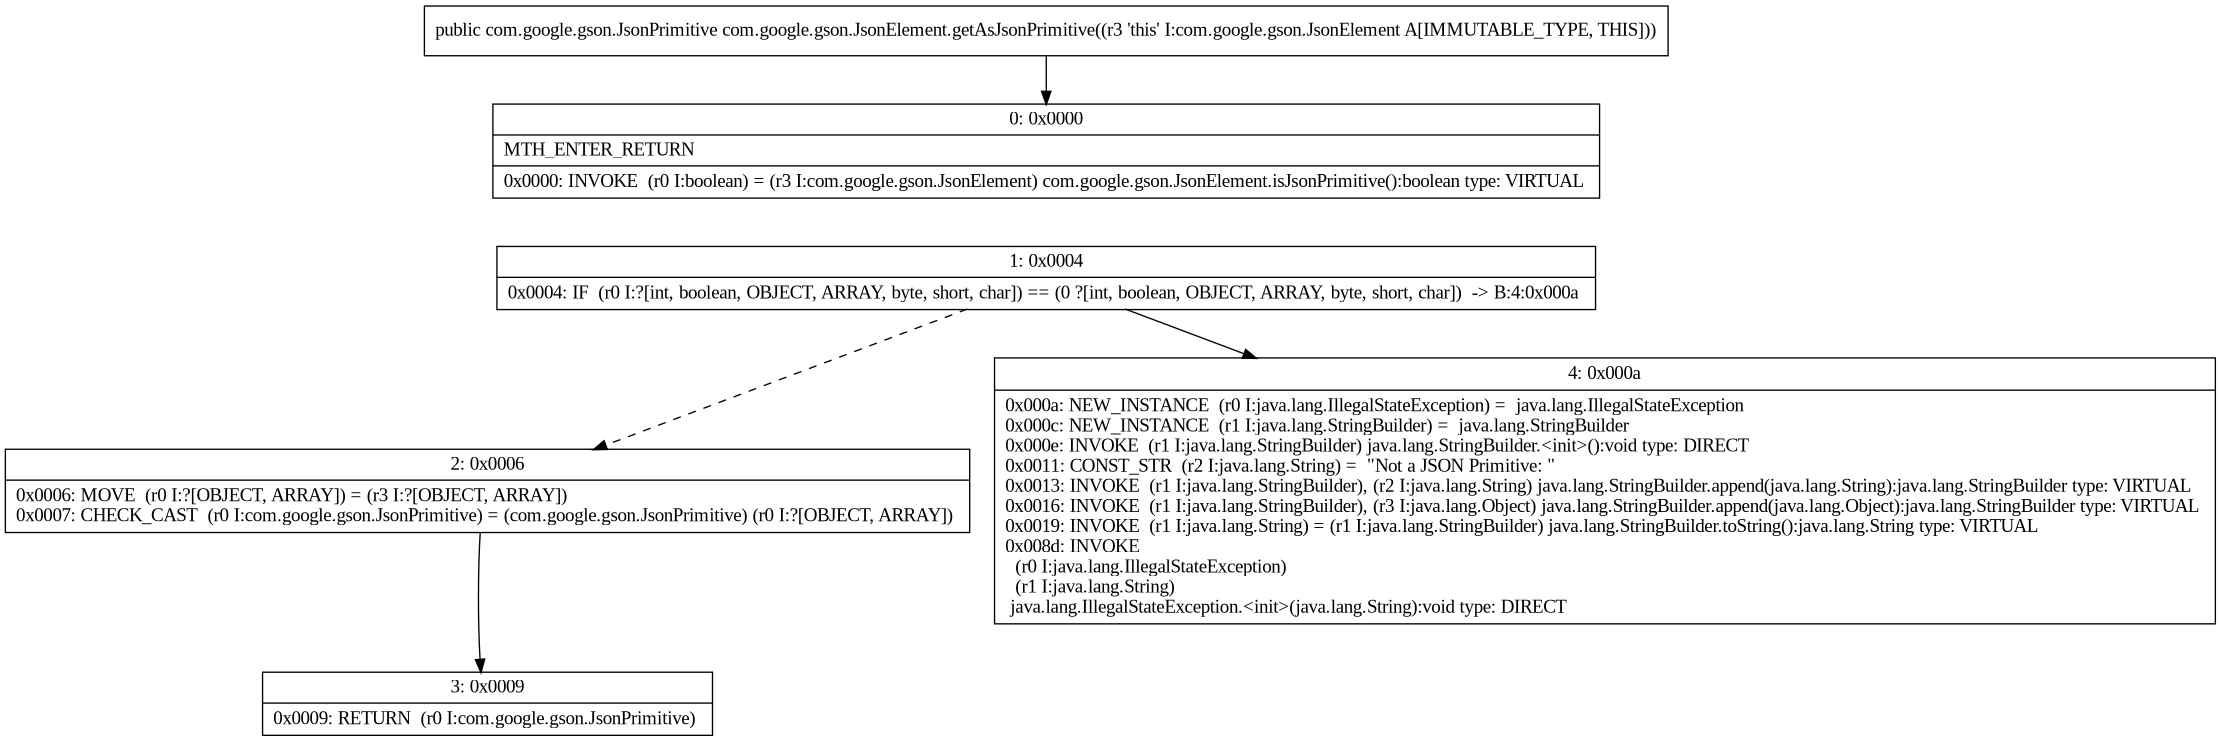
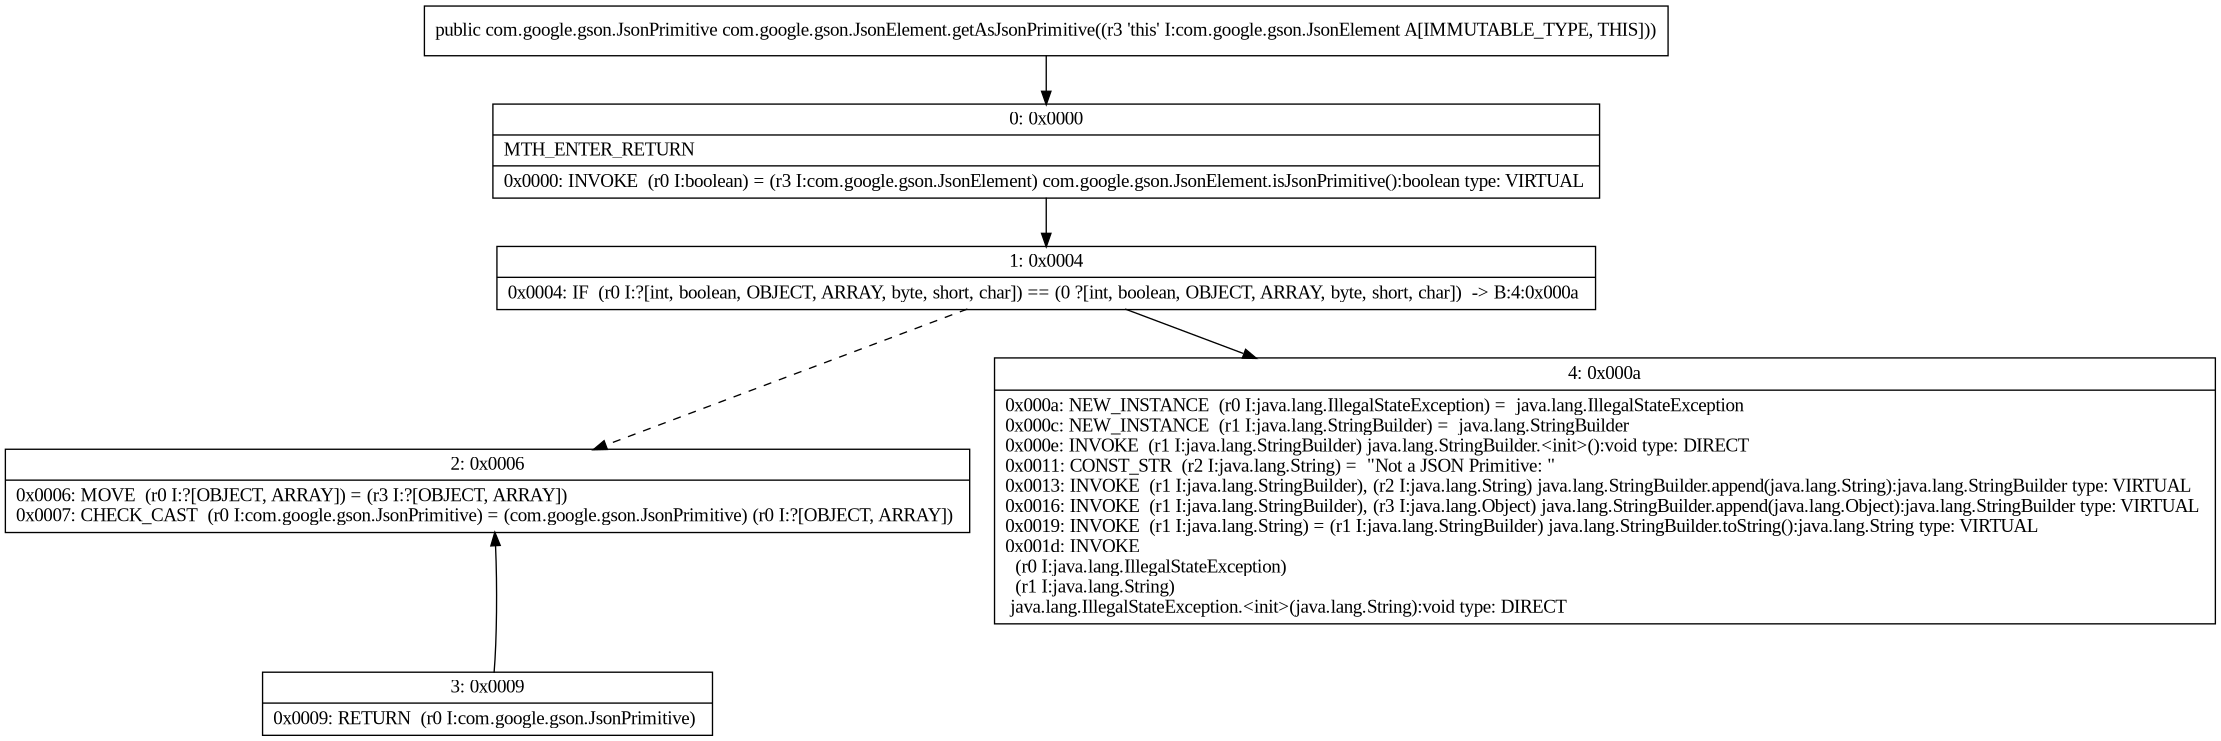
edge "0: 0x0000" -> "1: 0x0004": added
node "4: 0x000a": text "0x008d: INVOKE" -> "0x001d: INVOKE"
edge "2: 0x0006" -> "3: 0x0009": reversed
